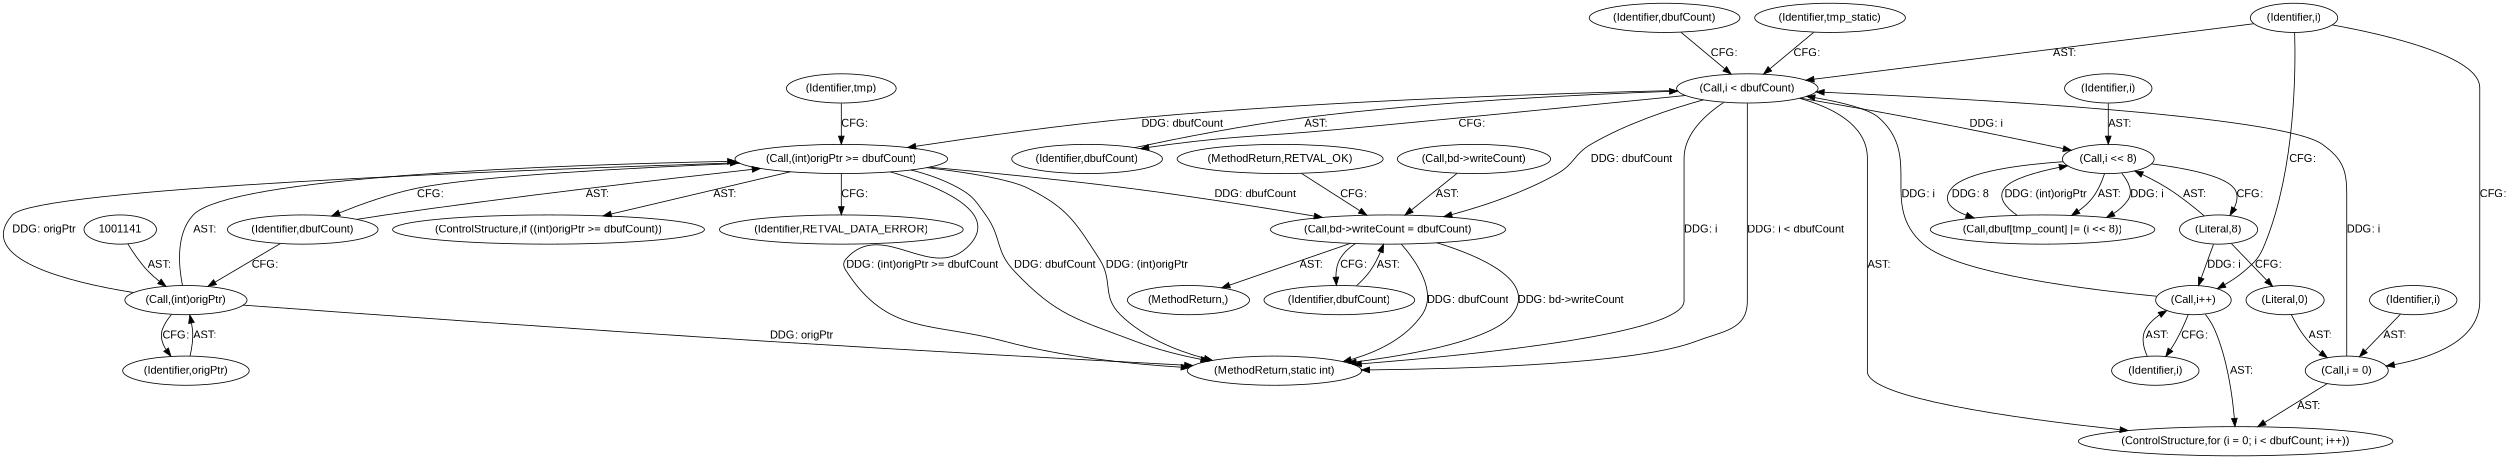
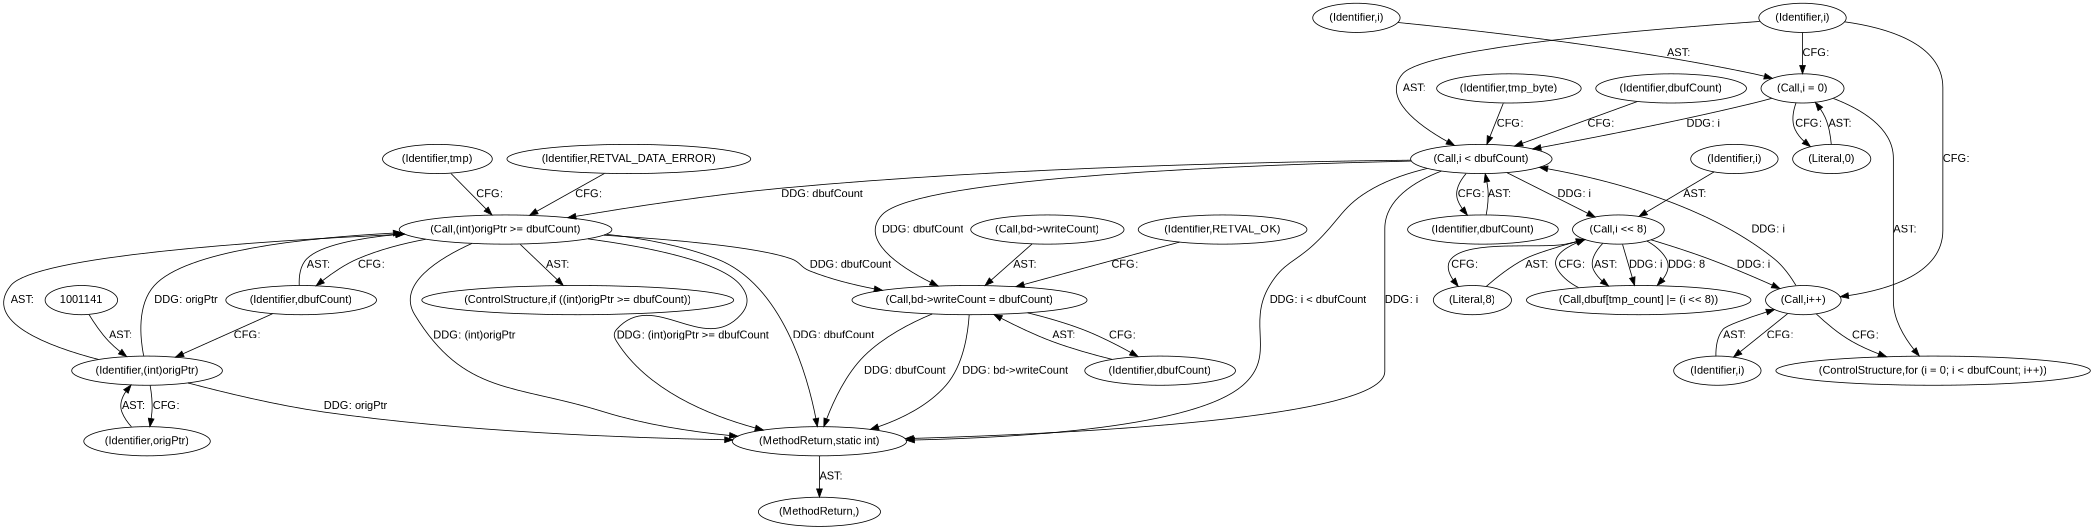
node "(Identifier,tmp_static)": label "(Identifier,tmp_static)" -> "(Identifier,tmp_byte)"
node "(MethodReturn,RETVAL_OK)": label "(MethodReturn,RETVAL_OK)" -> "(Identifier,RETVAL_OK)"
edge "(Call,(int)origPtr >= dbufCount)" -> "(Identifier,RETVAL_DATA_ERROR)": reversed
edge "(Call,dbuf[tmp_count] |= (i << 8))" -> "(Call,i << 8)": label "DDG: (int)origPtr" -> "CFG: "
edge "(Literal,8)" -> "(Call,i++)": now "(Call,i << 8)" -> "(Call,i++)"
edge "(Literal,8)" -> "(Literal,0)": now "(Call,i = 0)" -> "(Literal,0)"
edge "(Call,bd->writeCount = dbufCount)" -> "(MethodReturn,)": now "(MethodReturn,static int)" -> "(MethodReturn,)"
node "(Call,(int)origPtr)": label "(Call,(int)origPtr)" -> "(Identifier,(int)origPtr)"
edge "(Call,i < dbufCount)" -> "(ControlStructure,for (i = 0; i < dbufCount; i++))": removed, label "AST:"
edge "(Call,i++)" -> "(ControlStructure,for (i = 0; i < dbufCount; i++))": label "AST: " -> "CFG: "
